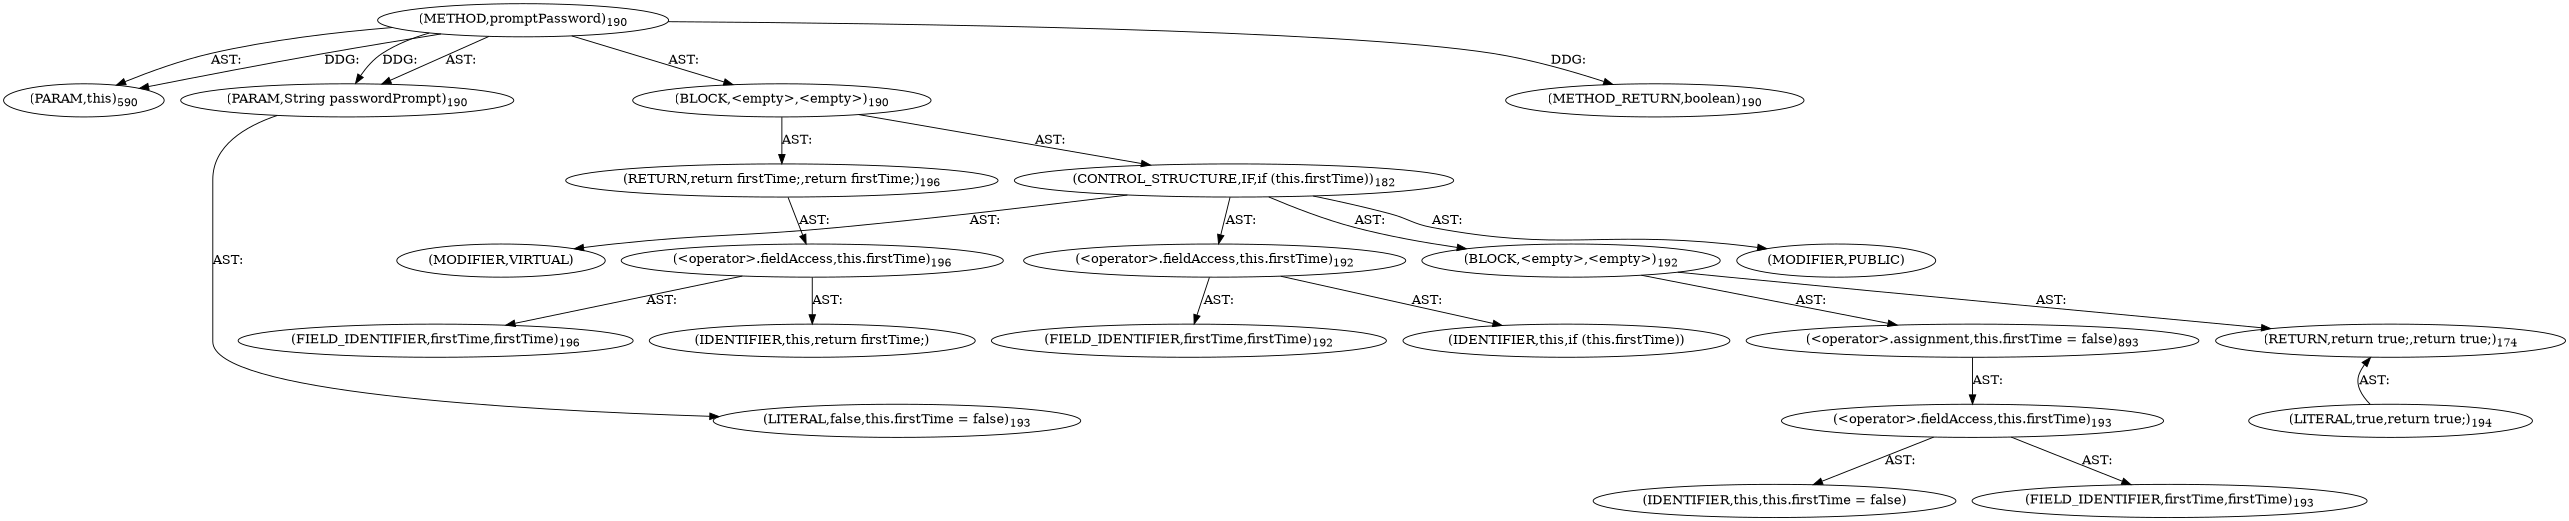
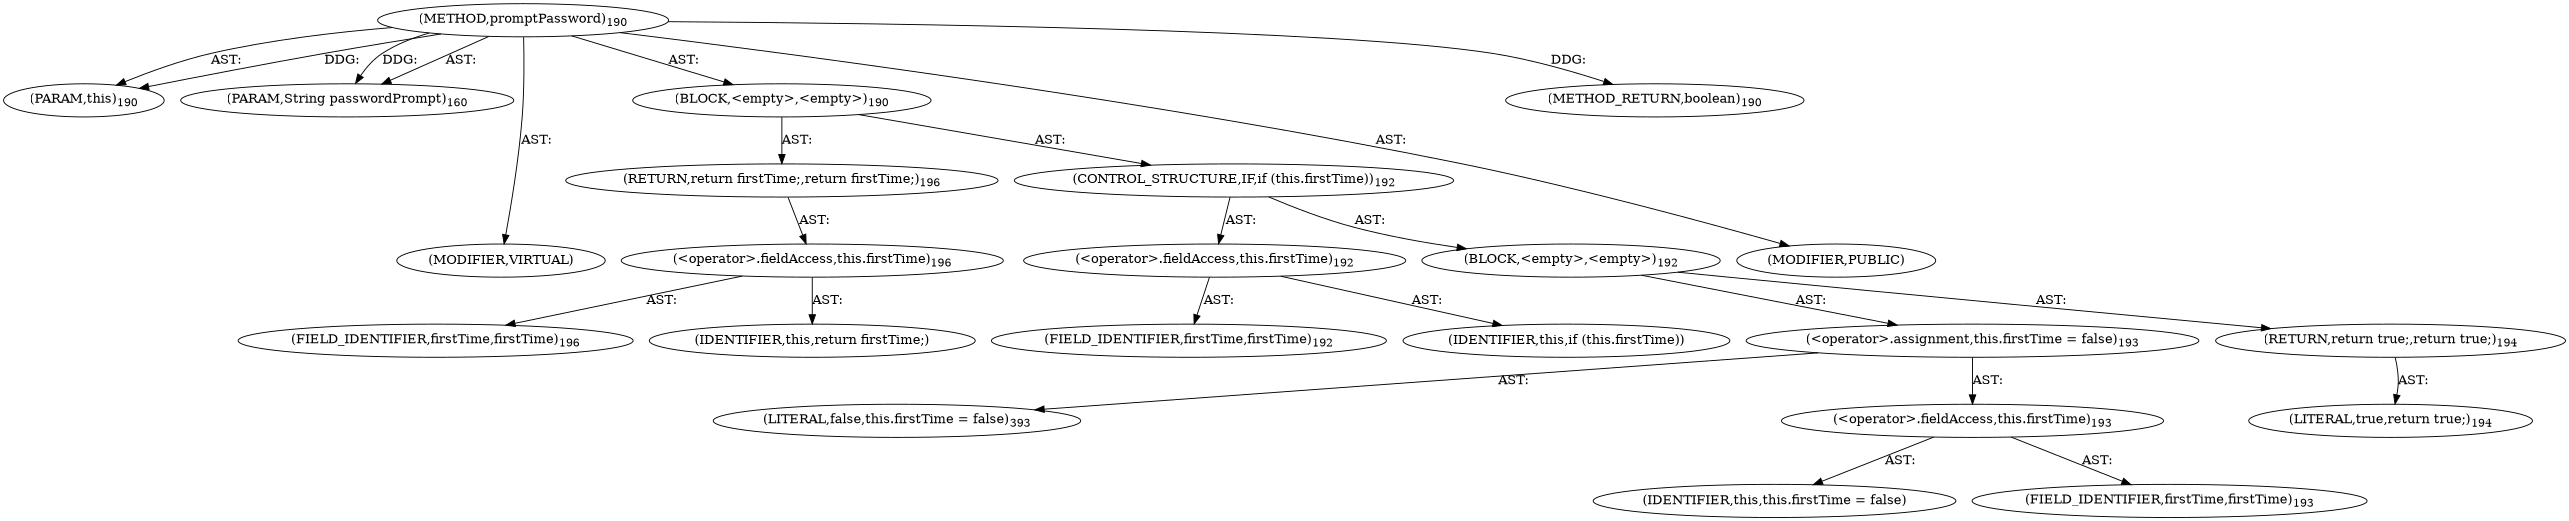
node "(PARAM,this)": text "590" -> "190"
node "(PARAM,String passwordPrompt)": text "190" -> "160"
node "(CONTROL_STRUCTURE,IF,if (this.firstTime))": text "182" -> "192"
edge "(CONTROL_STRUCTURE,IF,if (this.firstTime))" -> "(MODIFIER,VIRTUAL)": now "(METHOD,promptPassword)" -> "(MODIFIER,VIRTUAL)"
edge "(CONTROL_STRUCTURE,IF,if (this.firstTime))" -> "(MODIFIER,PUBLIC)": now "(METHOD,promptPassword)" -> "(MODIFIER,PUBLIC)"
node "(<operator>.assignment,this.firstTime = false)": text "893" -> "193"
node "(RETURN,return true;,return true;)": text "174" -> "194"
edge "(LITERAL,true,return true;)" -> "(RETURN,return true;,return true;)": reversed
edge "(PARAM,String passwordPrompt)" -> "(LITERAL,false,this.firstTime = false)": now "(<operator>.assignment,this.firstTime = false)" -> "(LITERAL,false,this.firstTime = false)"
node "(LITERAL,false,this.firstTime = false)": text "193" -> "393"
